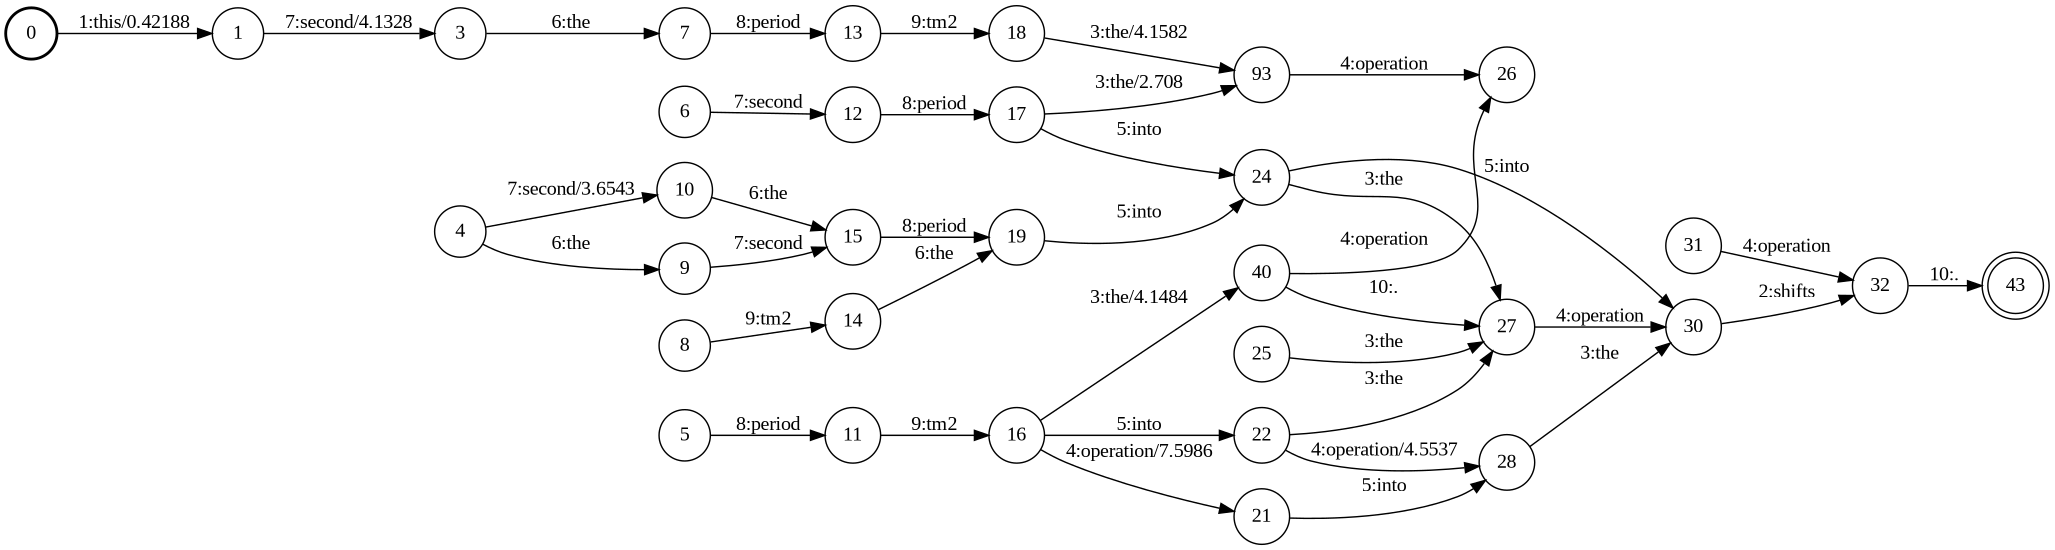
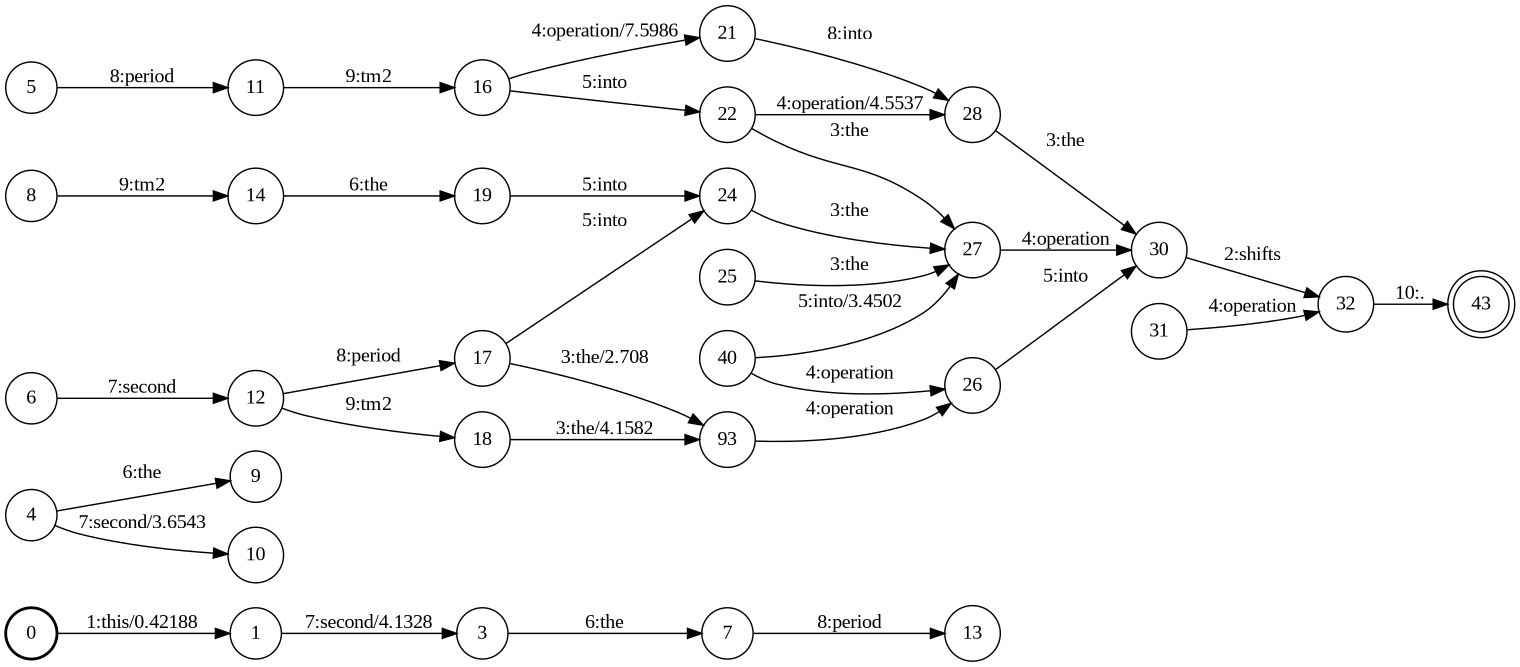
edge "13" -> "18": now "12" -> "18"
edge "24" -> "30": now "26" -> "30"
node "15": removed
edge "40" -> "27": label "10:." -> "5:into/3.4502"
edge "16" -> "40": removed, label "3:the/4.1484"
edge "21" -> "28": label "5:into" -> "8:into"
